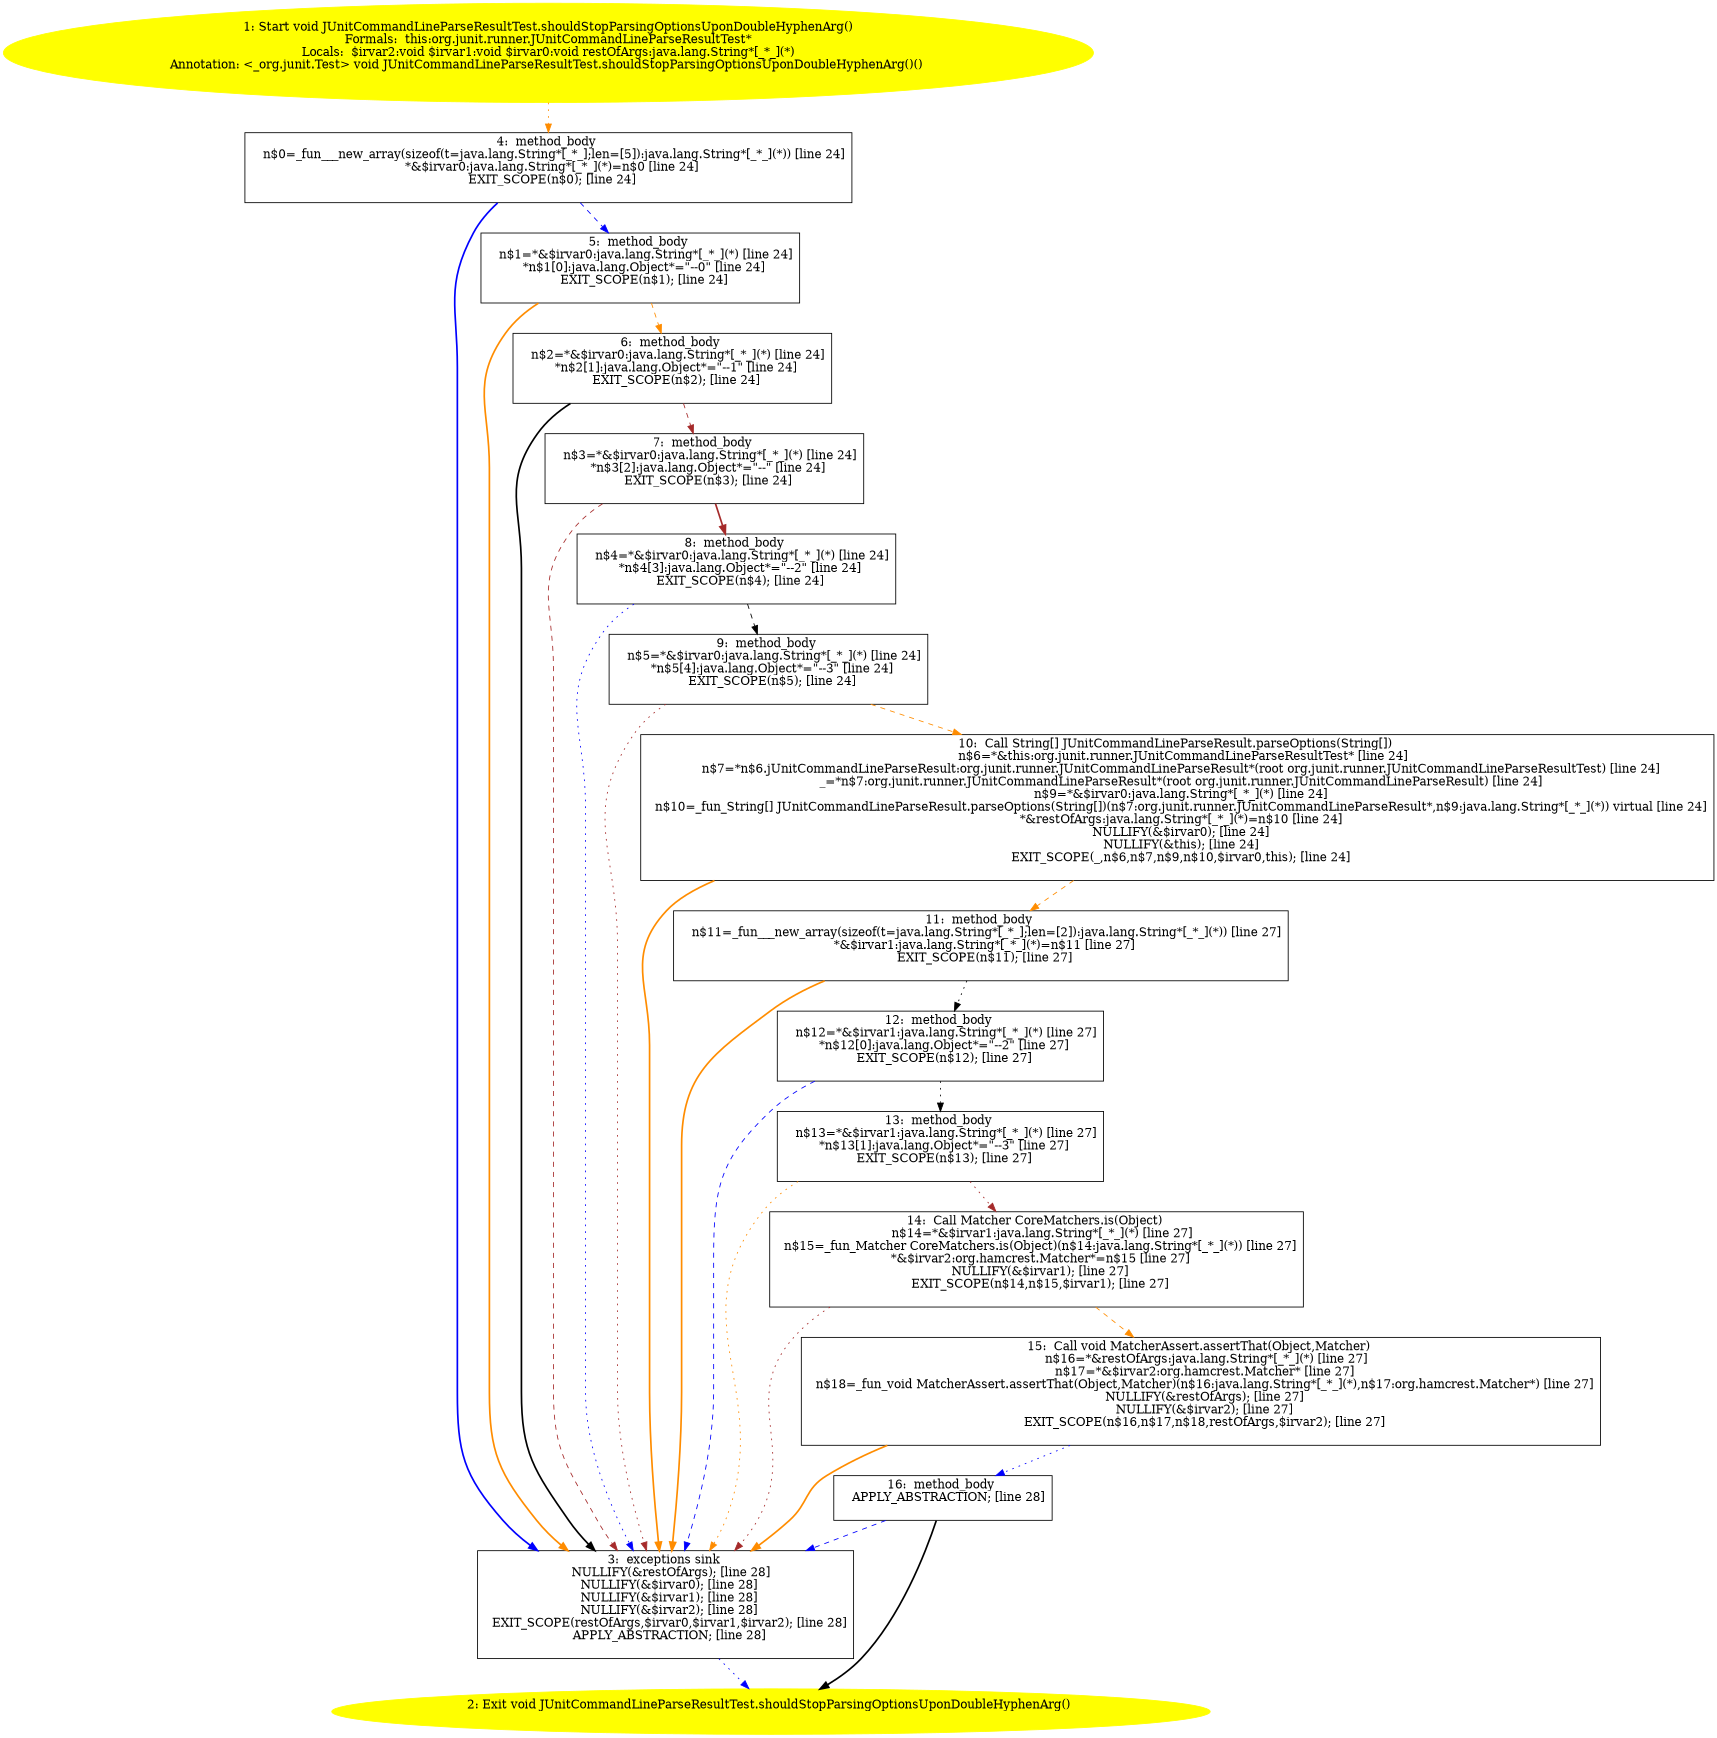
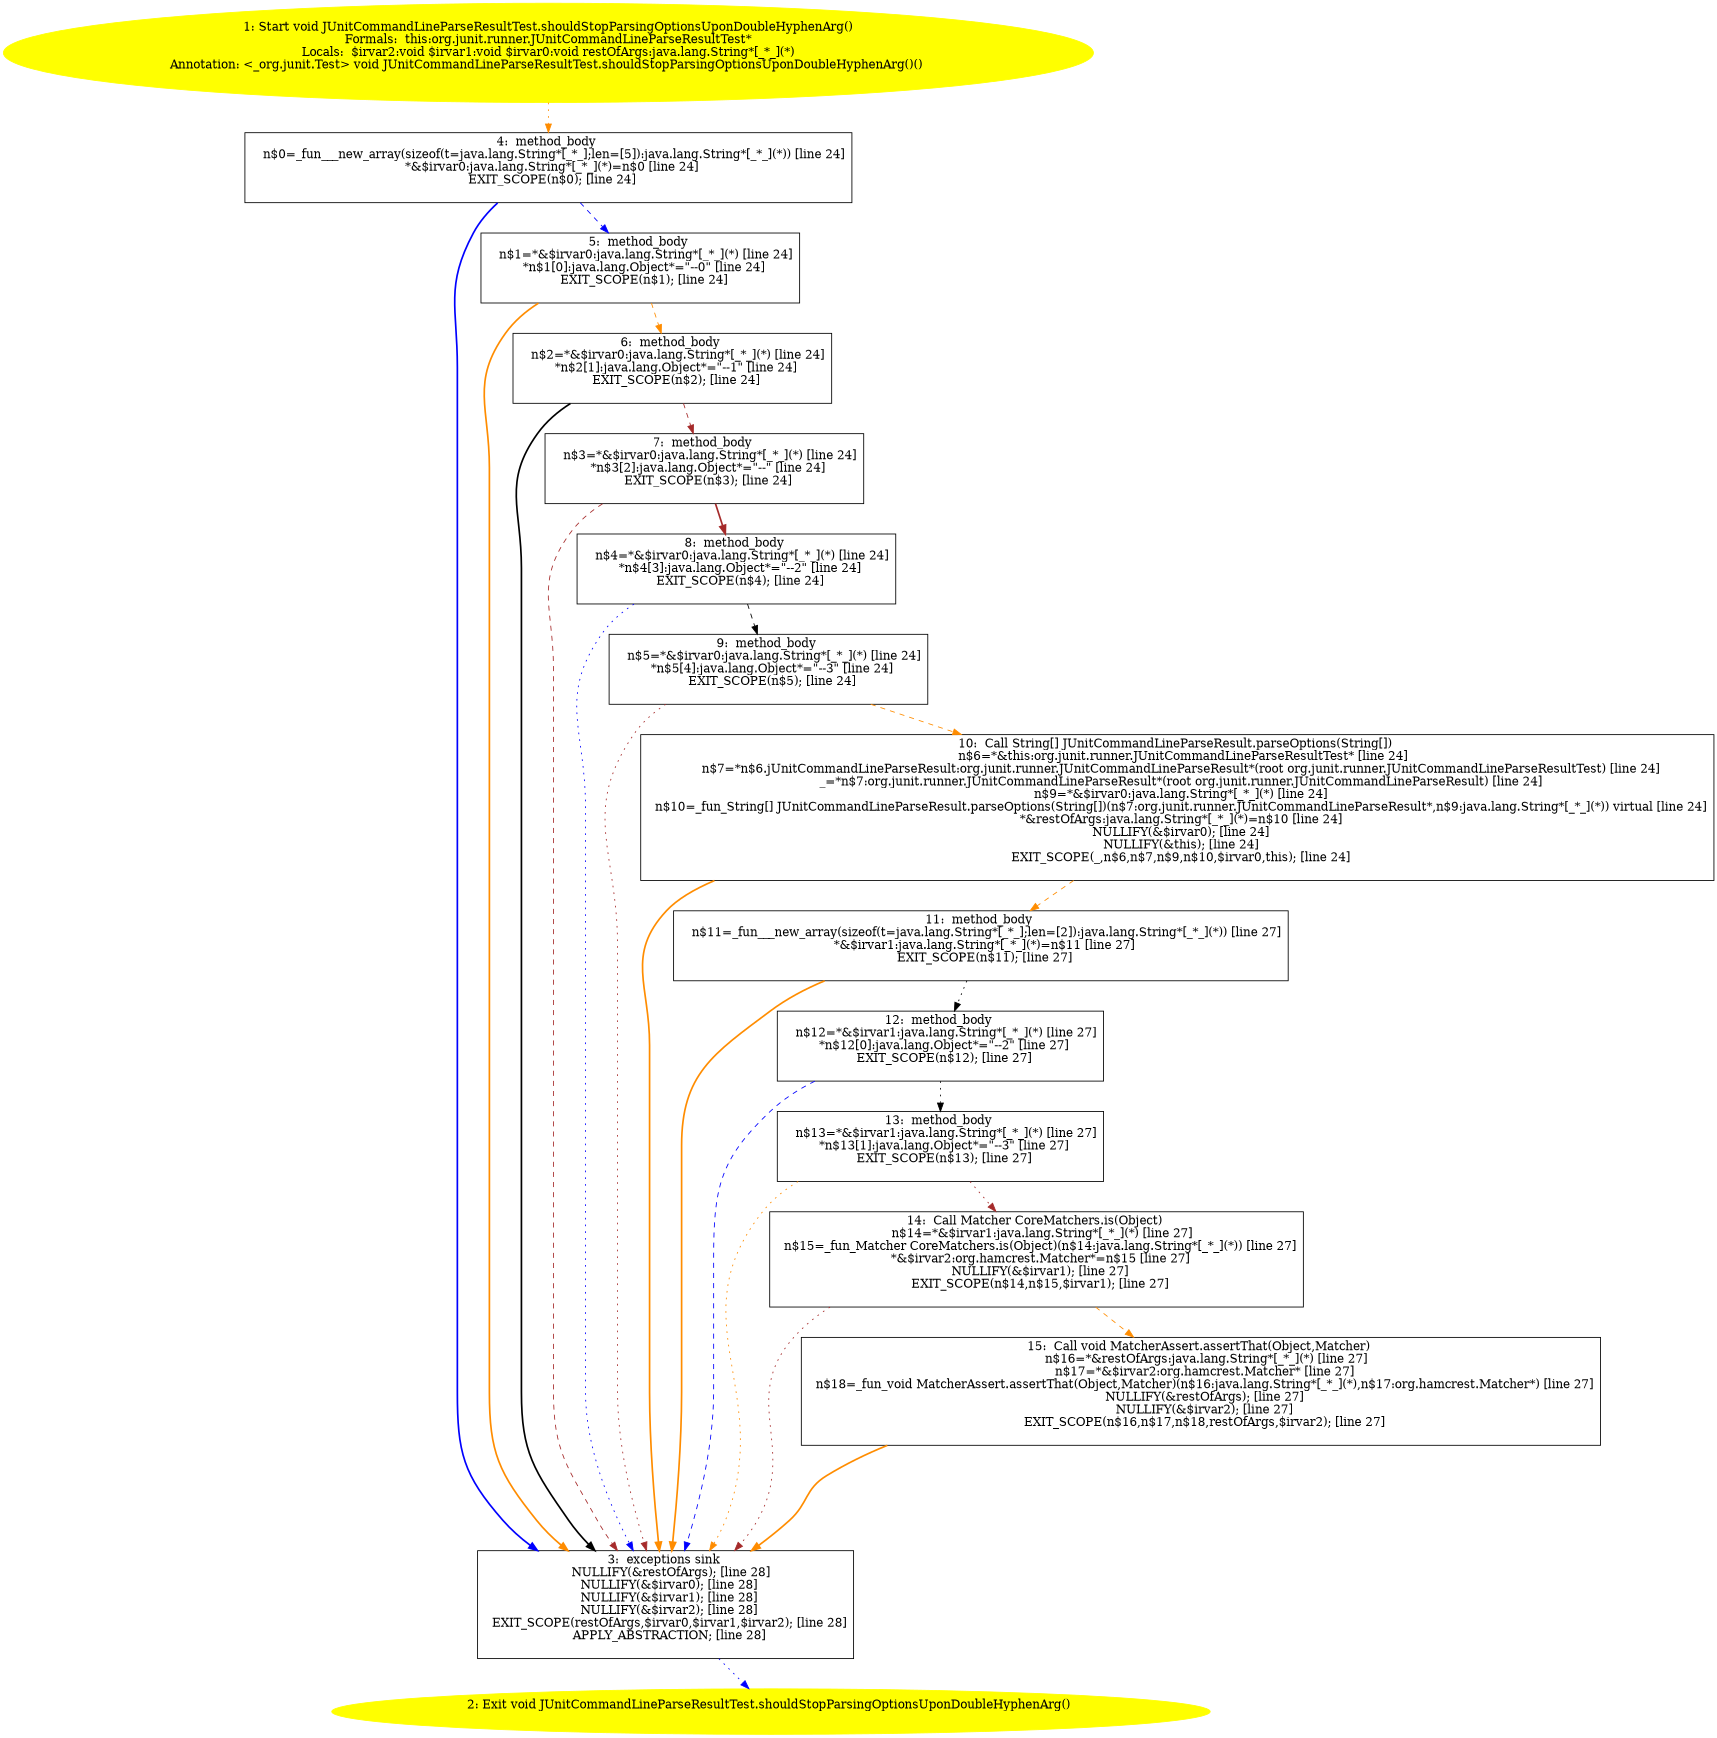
node "16:  method_body APPLY_ABSTRACTION; [line 28]": removed
